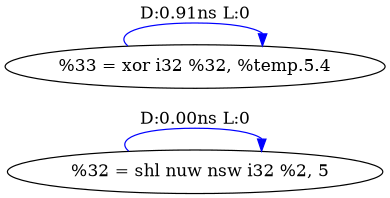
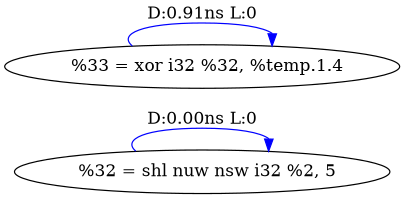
node "%33 = xor i32 %32, %temp.5.4": label "%33 = xor i32 %32, %temp.5.4" -> "%33 = xor i32 %32, %temp.1.4"
